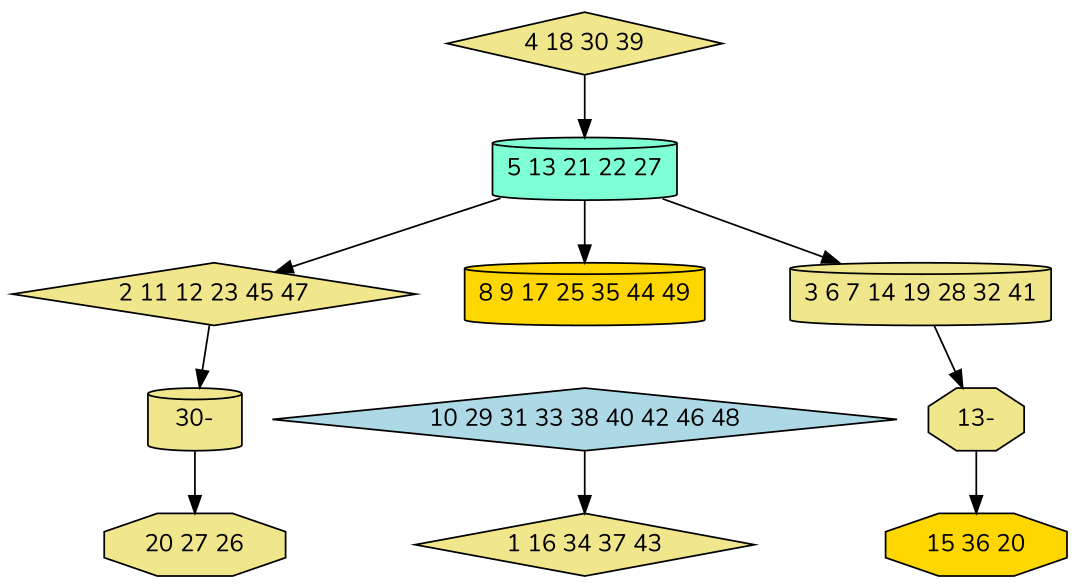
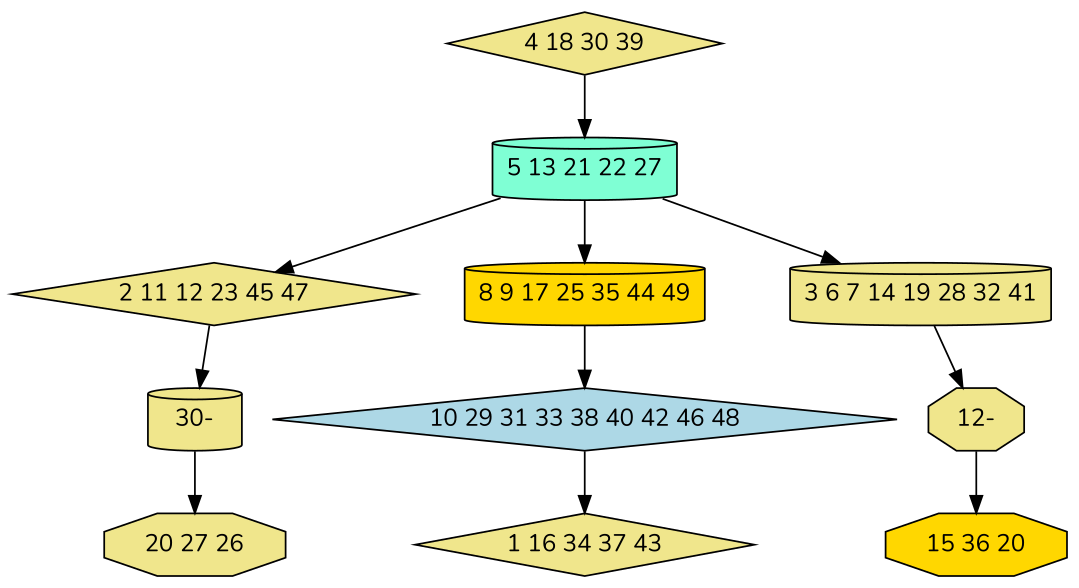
edge "8 9 17 25 35 44 49" -> "10 29 31 33 38 40 42 46 48": added
node "13-": label "13-" -> "12-"
